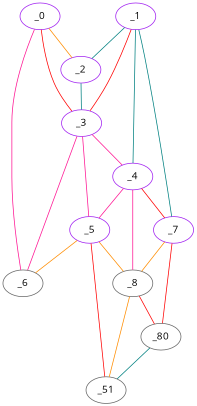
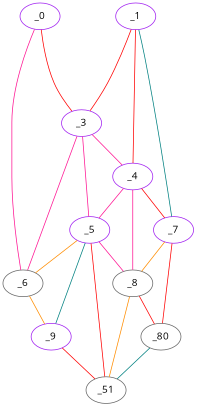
node "_2": removed
edge "_1" -- "_4": color teal -> red
edge "_5" -- "_8": color darkorange -> deeppink
node "_9": added
